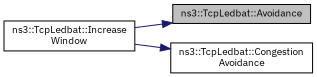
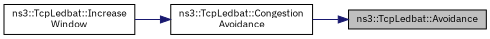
edge "ns3::TcpLedbat::Increase Window" -> "ns3::TcpLedbat::Avoidance": now "ns3::TcpLedbat::Congestion Avoidance" -> "ns3::TcpLedbat::Avoidance"
